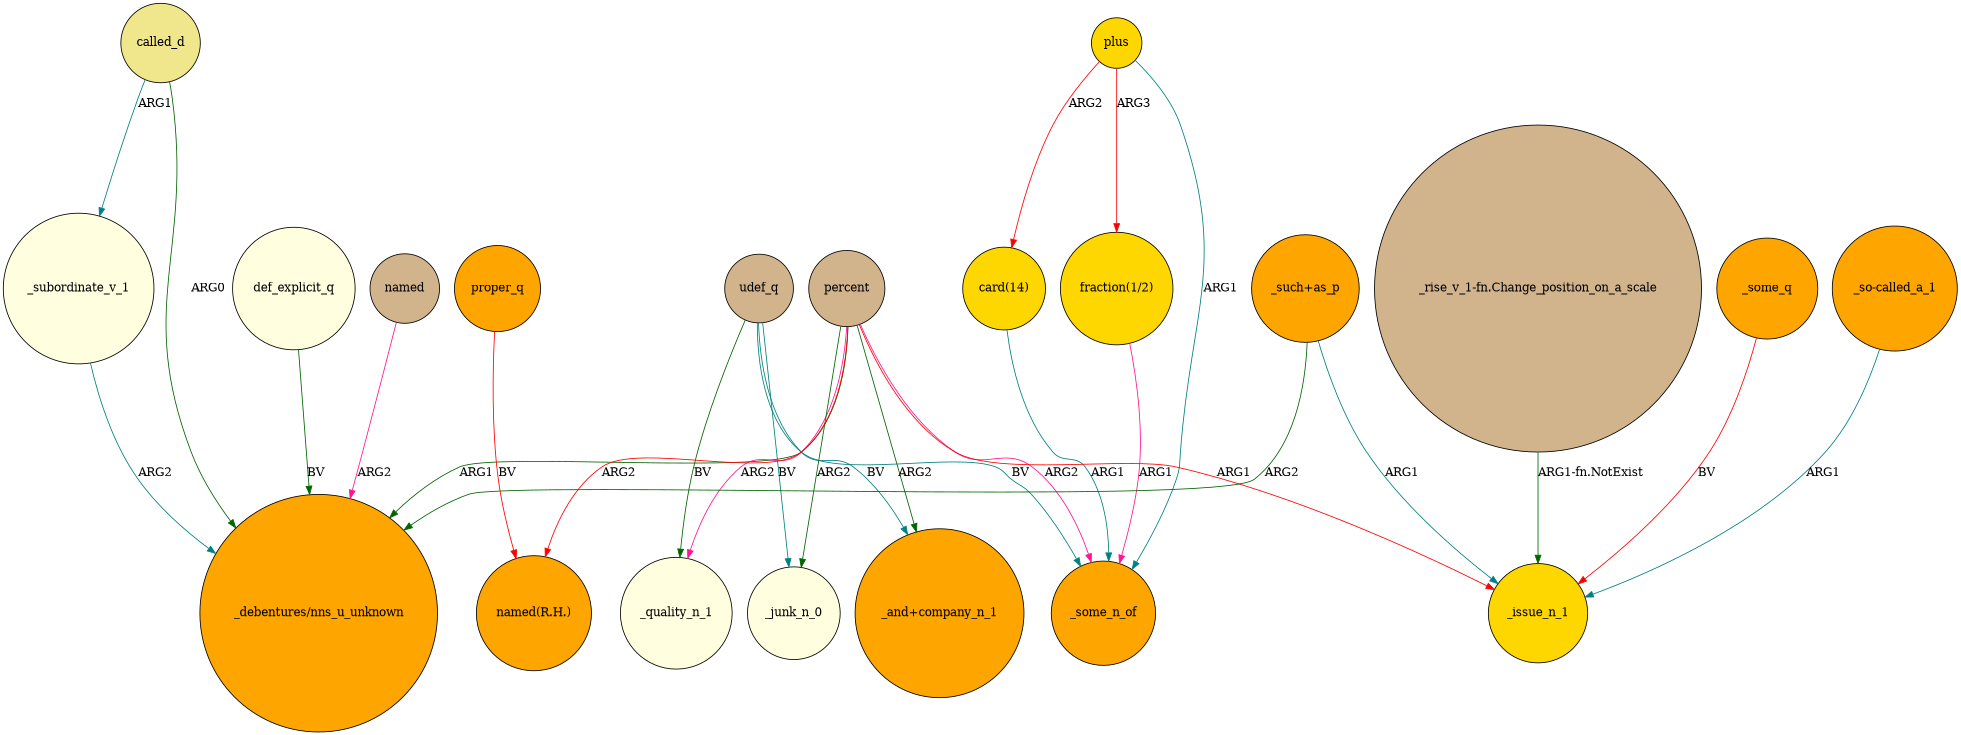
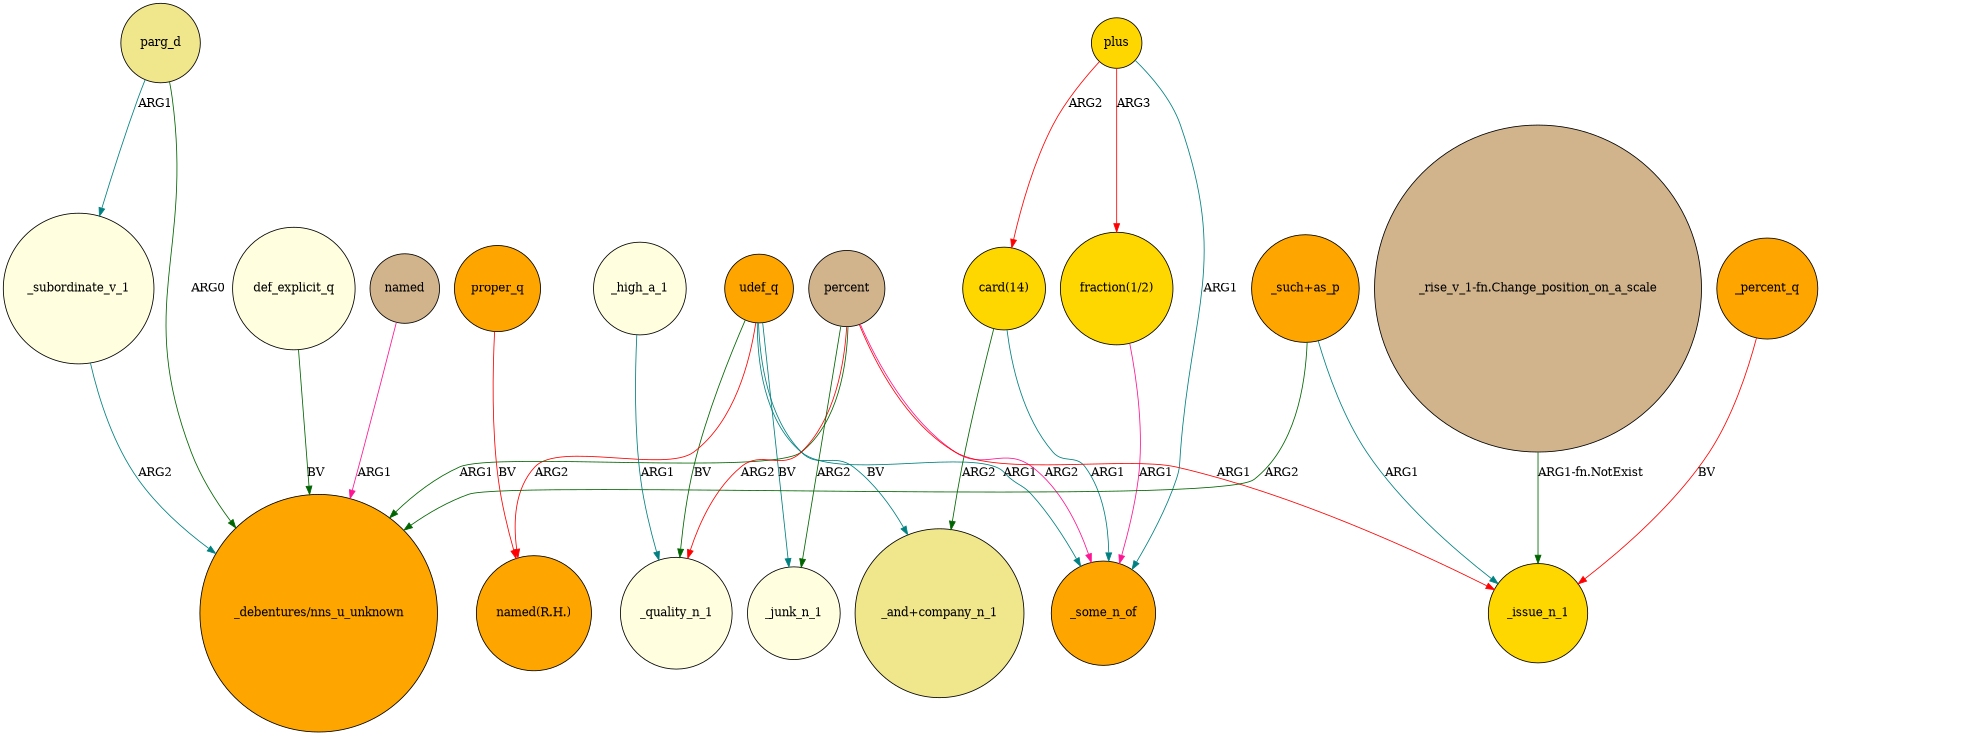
node "called_d": label "called_d" -> "parg_d"
node "_high_a_1": added
node "udef_q": fillcolor tan -> orange
node "_some_q": label "_some_q" -> "_percent_q"
node "_so-called_a_1": removed
edge "percent" -> "_and+company_n_1": now "card(14)" -> "_and+company_n_1"
edge "percent" -> "named(R.H.)": now "udef_q" -> "named(R.H.)"
edge "percent" -> "_quality_n_1": color deeppink -> red
edge "named" -> "_debentures/nns_u_unknown": label "ARG2" -> "ARG1"
edge "udef_q" -> "_some_n_of": label "BV" -> "ARG1"
node "_junk_n_0": label "_junk_n_0" -> "_junk_n_1"
node "_and+company_n_1": fillcolor orange -> khaki
